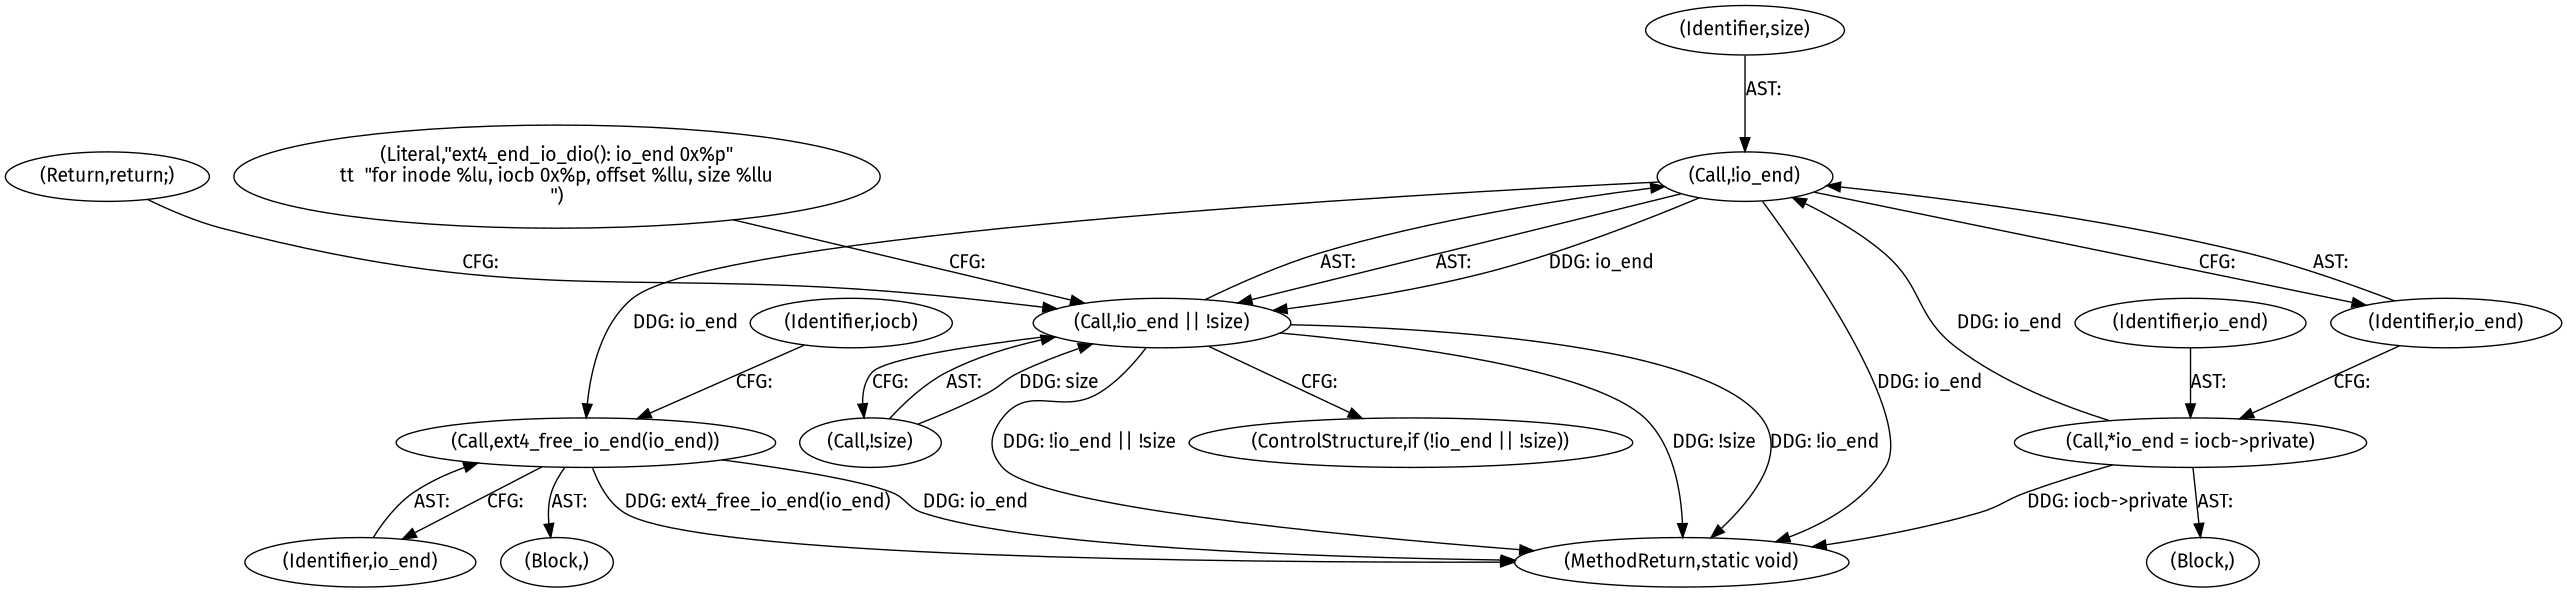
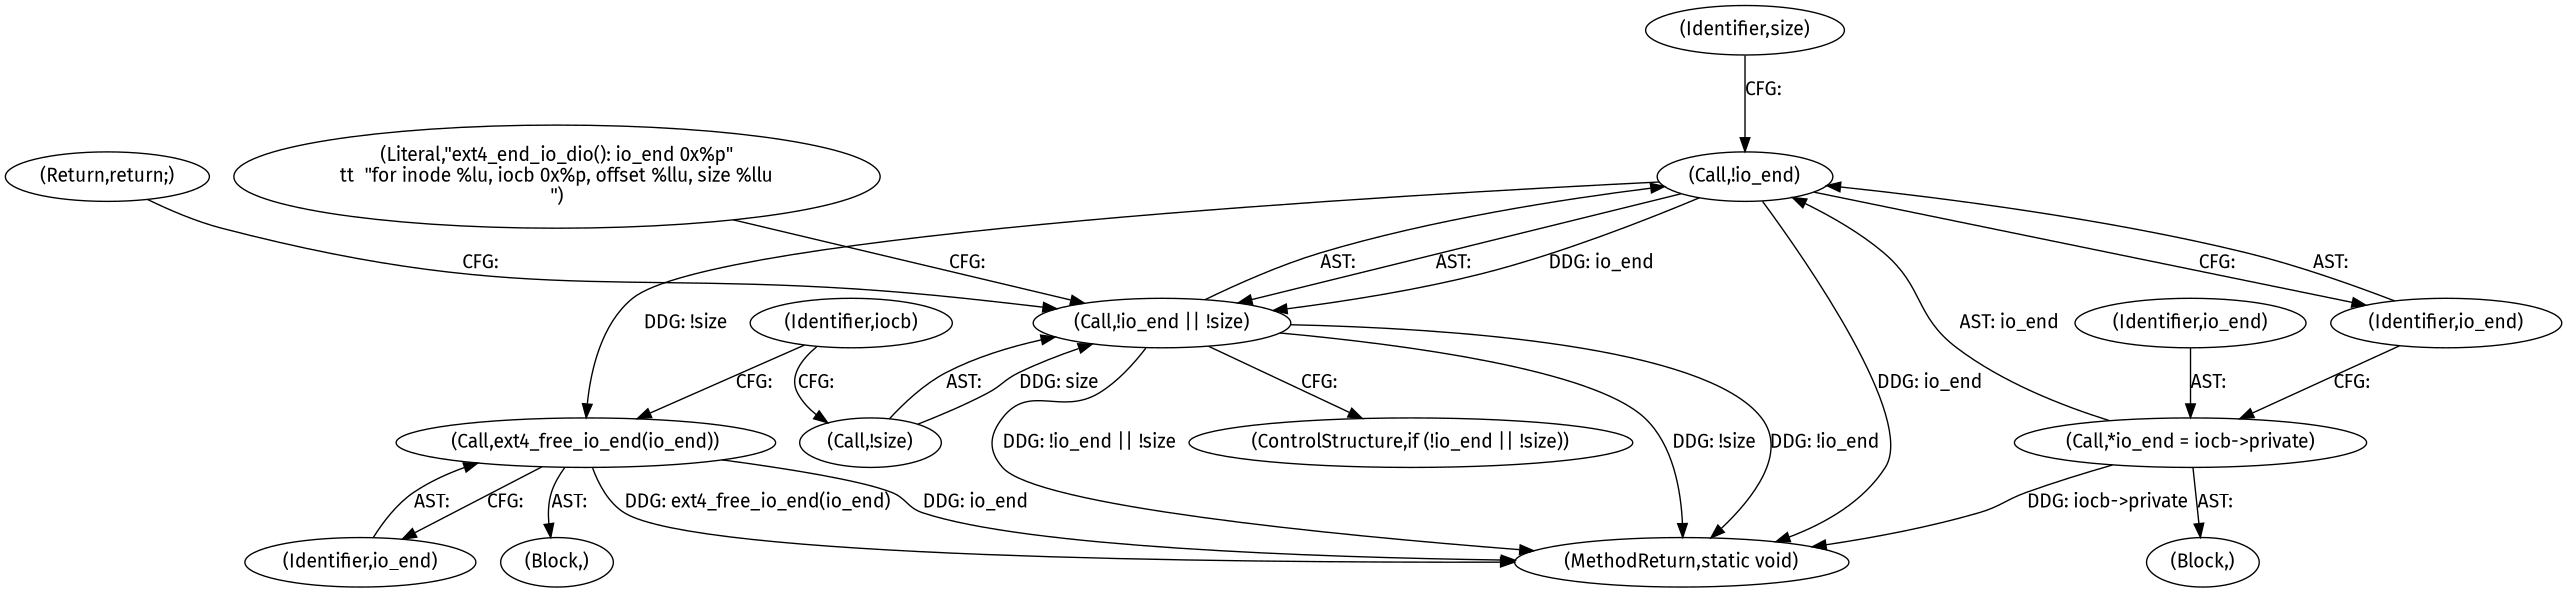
edge "(Identifier,size)" -> "(Call,!io_end)": label "AST: " -> "CFG: "
edge "(Call,!io_end)" -> "(Call,ext4_free_io_end(io_end))": label "DDG: io_end" -> "DDG: !size"
edge "(Call,*io_end = iocb->private)" -> "(Call,!io_end)": label "DDG: io_end" -> "AST: io_end"
edge "(Call,!io_end || !size)" -> "(Call,!size)": now "(Identifier,iocb)" -> "(Call,!size)"
